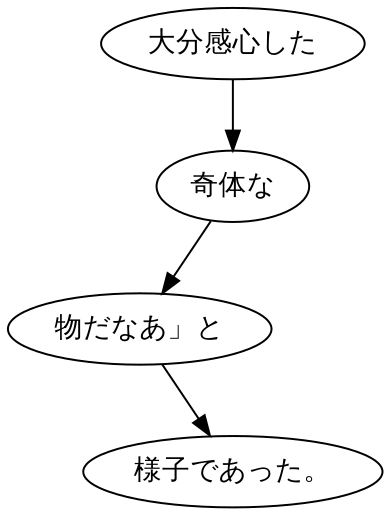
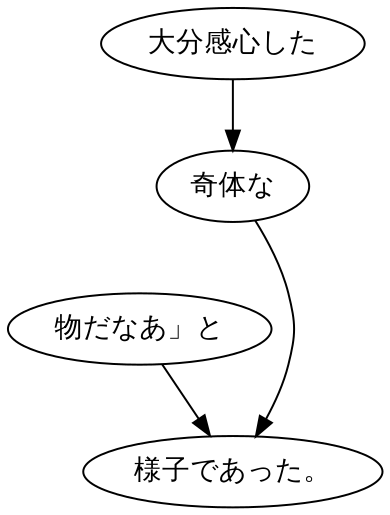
edge "奇体な" -> "物だなあ」と": now "奇体な" -> "様子であった。"
